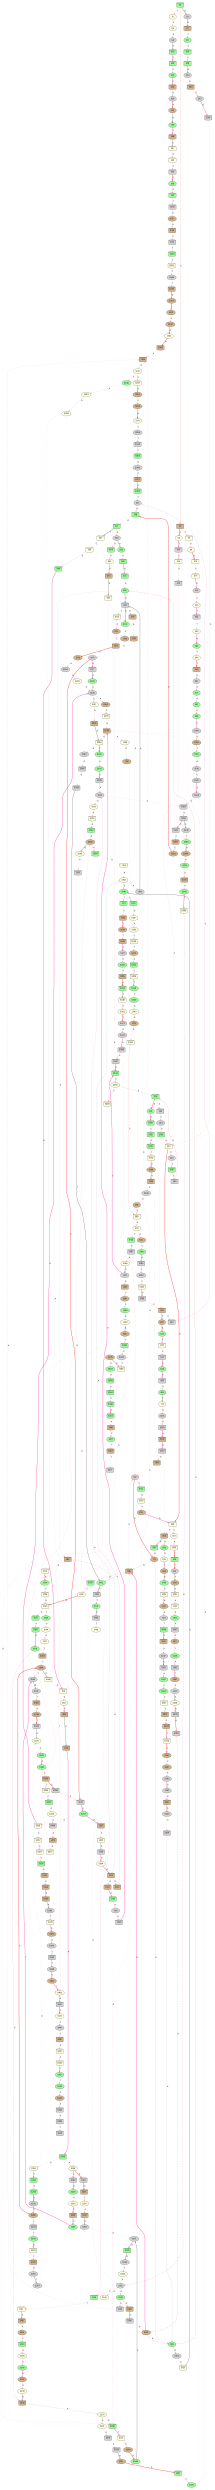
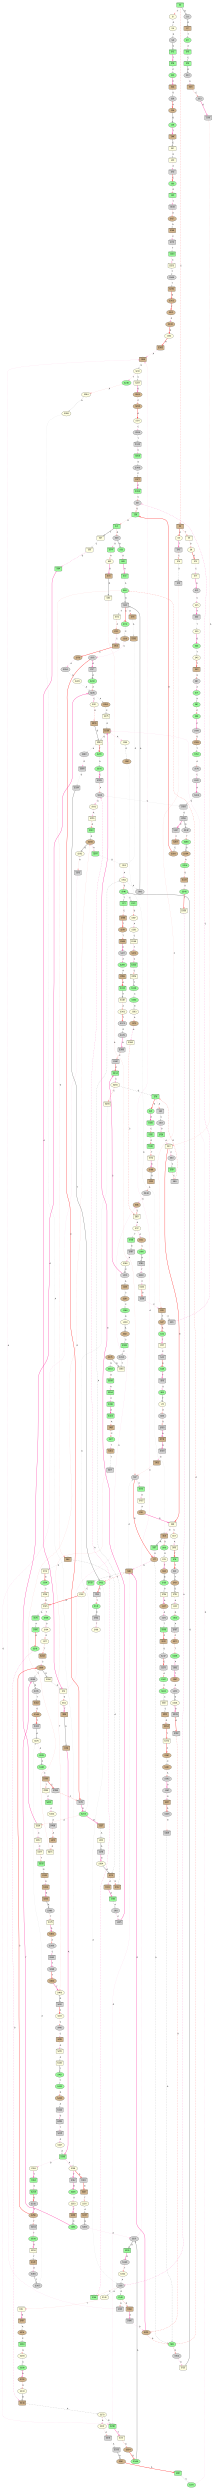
node "S427": added
